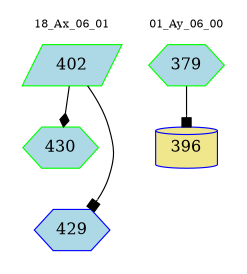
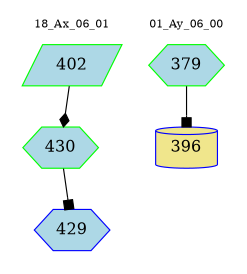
edge "402" -> "429": now "430" -> "429"
